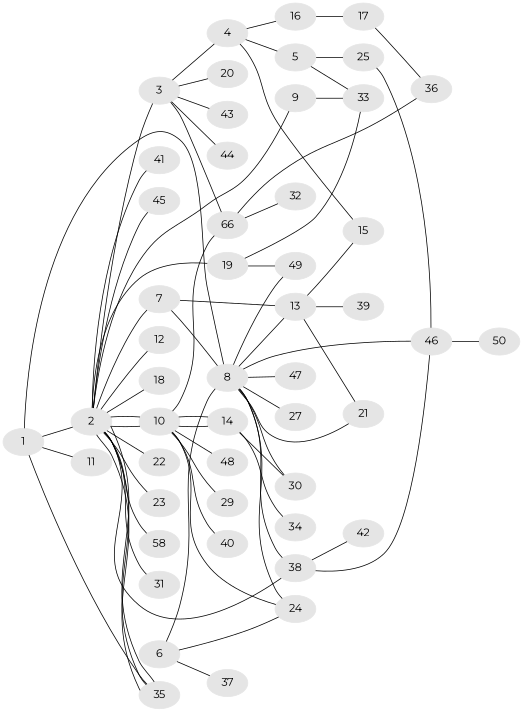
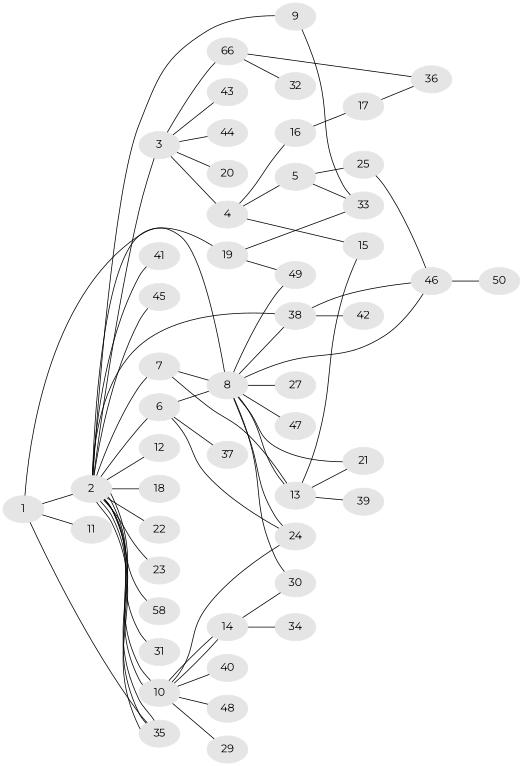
edge "66" -- "10": removed
edge "6" -- "2": added
